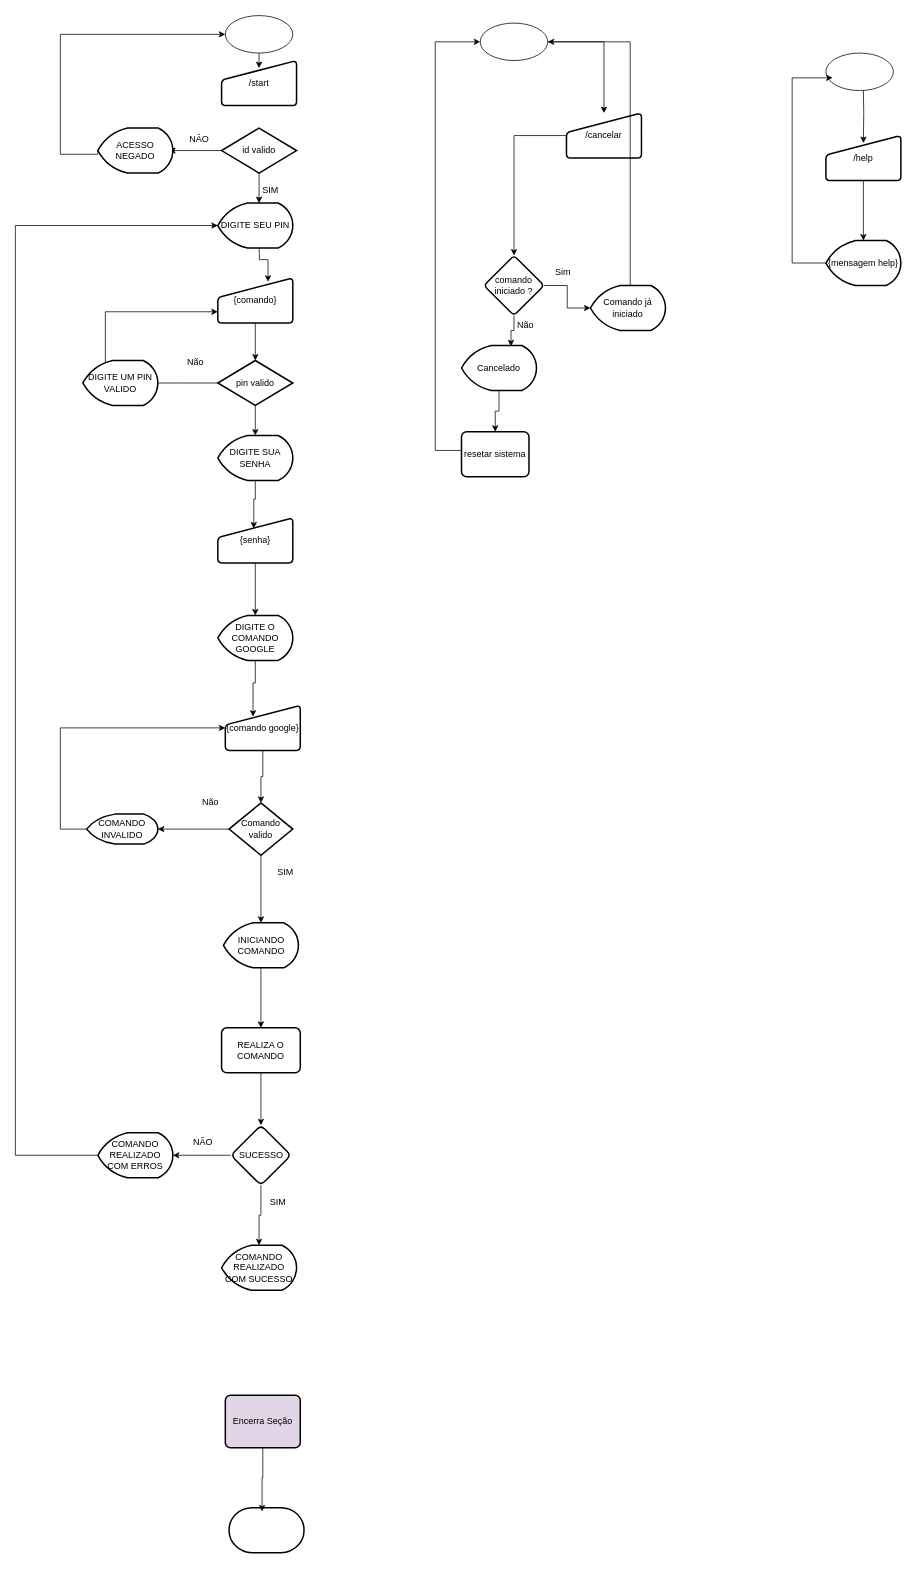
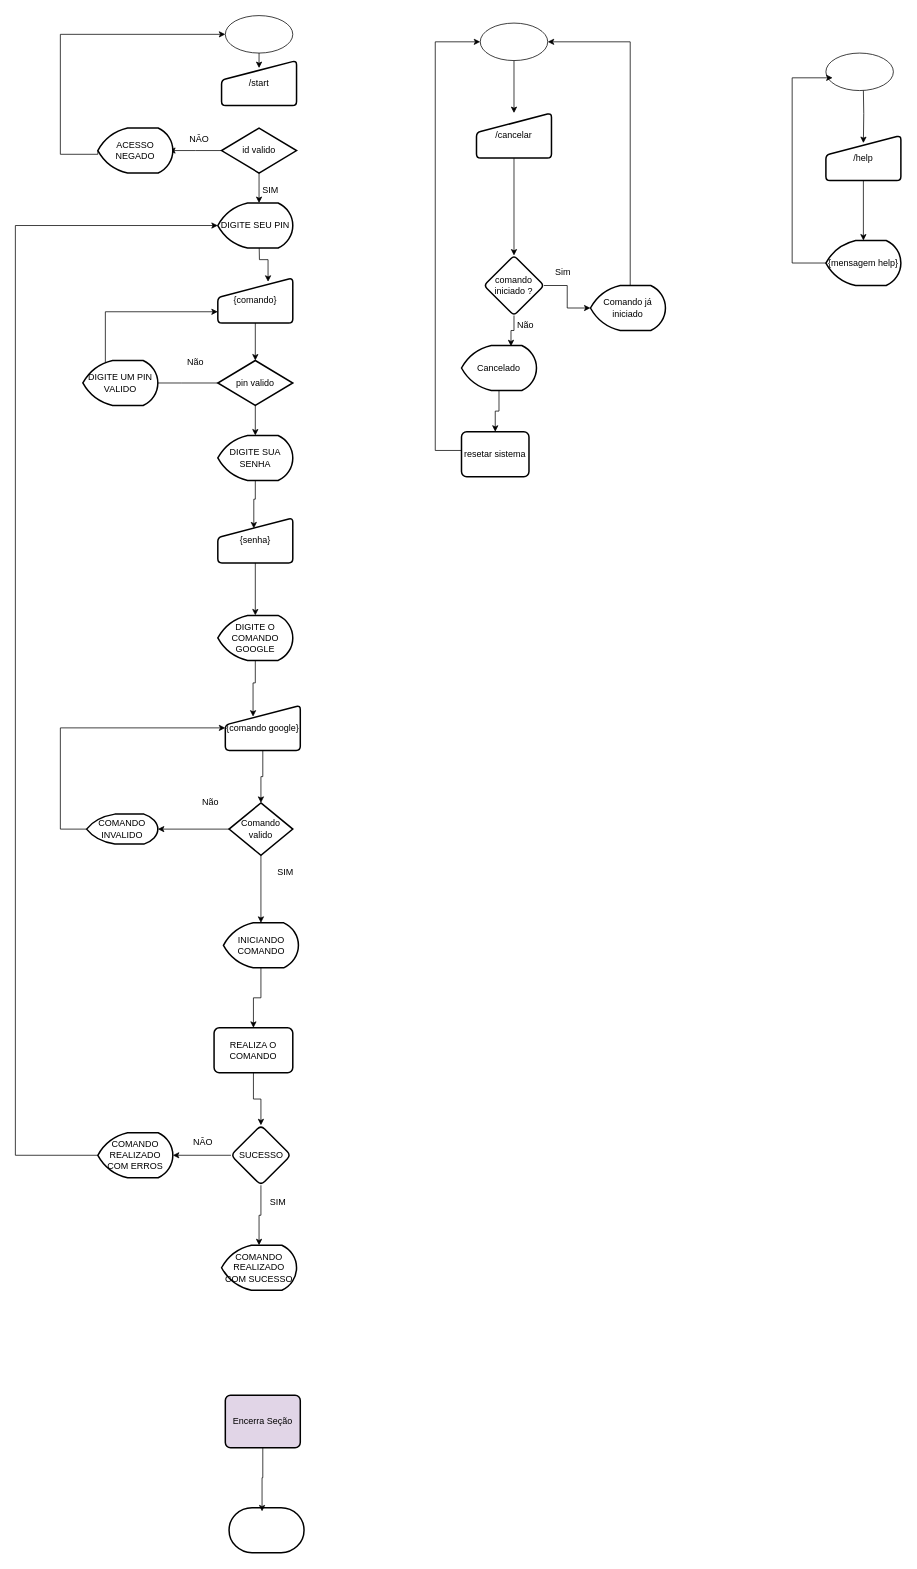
node "/cancelar": moved (604, 135) -> (514, 135)
node "REALIZA O COMANDO": moved (261, 1050) -> (254, 1050)
